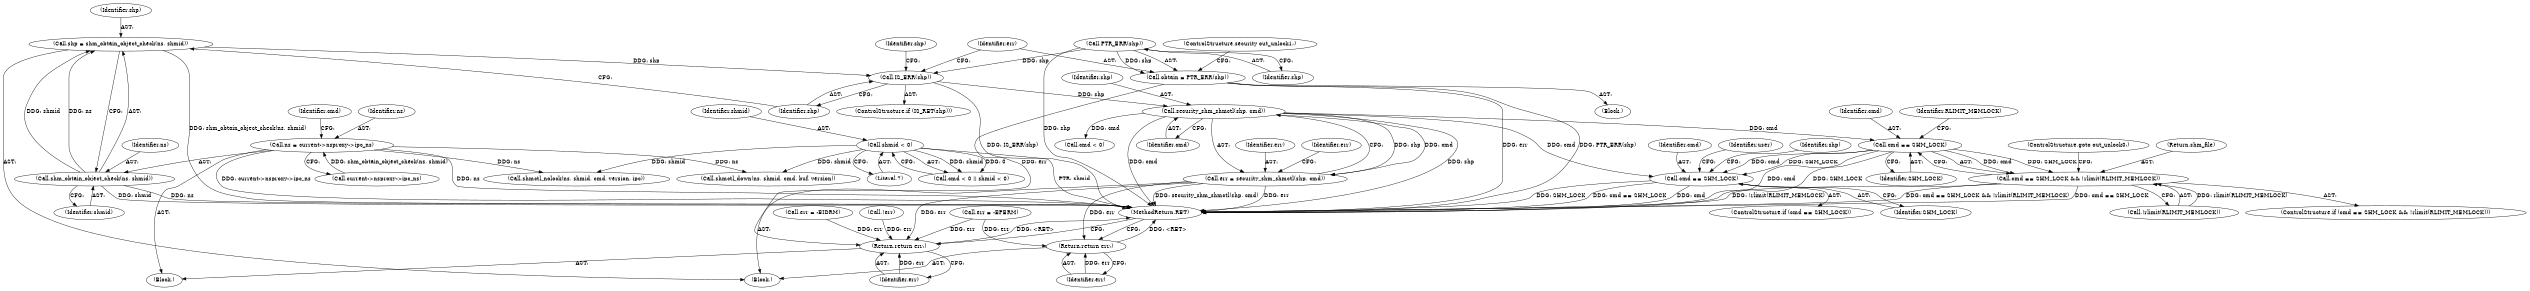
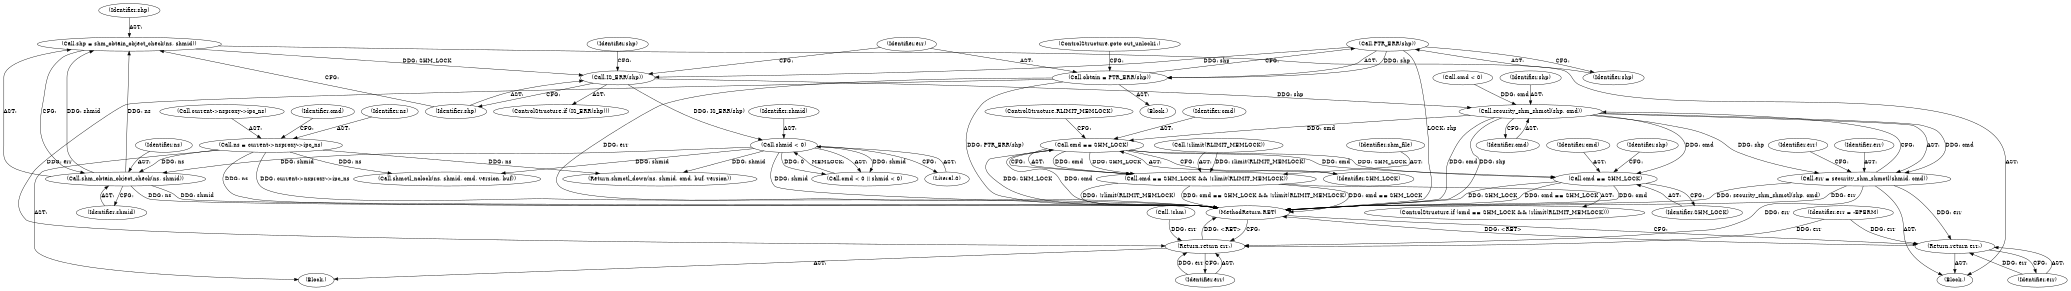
node "(ControlStructure,security out_unlock1;)": label "(ControlStructure,security out_unlock1;)" -> "(ControlStructure,goto out_unlock1;)"
edge "(Call,shp = shm_obtain_object_check(ns, shmid))" -> "(Call,IS_ERR(shp))": label "DDG: shp" -> "DDG: SHM_LOCK"
edge "(Call,obtain = PTR_ERR(shp))" -> "(Call,PTR_ERR(shp))": added, label "CFG:"
node "(ControlStructure,if (IS_RET(shp)))": label "(ControlStructure,if (IS_RET(shp)))" -> "(ControlStructure,if (IS_ERR(shp)))"
node "(Identifier,RLIMIT_MEMLOCK)": label "(Identifier,RLIMIT_MEMLOCK)" -> "(ControlStructure,RLIMIT_MEMLOCK)"
edge "(Call,security_shm_shmctl(shp, cmd))" -> "(Call,cmd < 0)": reversed
edge "(Call,PTR_ERR(shp))" -> "(MethodReturn,RET)": label "DDG: shp" -> "LOCK: shp"
node "(Identifier,user)": removed
node "(ControlStructure,goto out_unlock0;)": removed
node "(Return,shm_file)": label "(Return,shm_file)" -> "(Identifier,shm_file)"
edge "(Call,IS_ERR(shp))" -> "(MethodReturn,RET)": now "(Call,IS_ERR(shp))" -> "(Call,shmid < 0)"
edge "(Call,shmid < 0)" -> "(Call,shm_obtain_object_check(ns, shmid))": added, label "DDG: shmid"
edge "(Call,ns = current->nsproxy->ipc_ns)" -> "(Call,shm_obtain_object_check(ns, shmid))": label "AST: " -> "DDG: ns"
edge "(Call,current->nsproxy->ipc_ns)" -> "(Call,ns = current->nsproxy->ipc_ns)": label "DDG: shm_obtain_object_check(ns, shmid)" -> "AST: "
edge "(Call,cmd < 0 || shmid < 0)" -> "(Call,shmid < 0)": label "CFG: " -> "MEMLOCK: "
edge "(Call,ns = current->nsproxy->ipc_ns)" -> "(Call,current->nsproxy->ipc_ns)": removed, label "CFG:"
node "(Call,shmctl_nolock(ns, shmid, cmd, version, ipc))": label "(Call,shmctl_nolock(ns, shmid, cmd, version, ipc))" -> "(Call,shmctl_nolock(ns, shmid, cmd, version, buf))"
node "(Call,shmctl_down(ns, shmid, cmd, buf, version))": label "(Call,shmctl_down(ns, shmid, cmd, buf, version))" -> "(Return,shmctl_down(ns, shmid, cmd, buf, version))"
node "(Literal,7)": label "(Literal,7)" -> "(Literal,0)"
edge "(Call,shmid < 0)" -> "(MethodReturn,RET)": label "PTR: shmid" -> "DDG: shmid"
node "(Call,err = security_shm_shmctl(shp, cmd))": label "(Call,err = security_shm_shmctl(shp, cmd))" -> "(Call,err = security_shm_shmctl(shmid, cmd))"
edge "(Call,cmd == SHM_LOCK && !rlimit(RLIMIT_MEMLOCK))" -> "(Call,!rlimit(RLIMIT_MEMLOCK))": removed, label "CFG:"
edge "(Call,shp = shm_obtain_object_check(ns, shmid))" -> "(MethodReturn,RET)": removed, label "DDG: shm_obtain_object_check(ns, shmid)"
node "(Call,err = -EIDRM)": removed
node "(Call,!err)": label "(Call,!err)" -> "(Call,!shm)"
node "(Call,err = -EPERM)": label "(Call,err = -EPERM)" -> "(Identifier,err = -EPERM)"
node "(ControlStructure,if (cmd == SHM_LOCK))": removed
